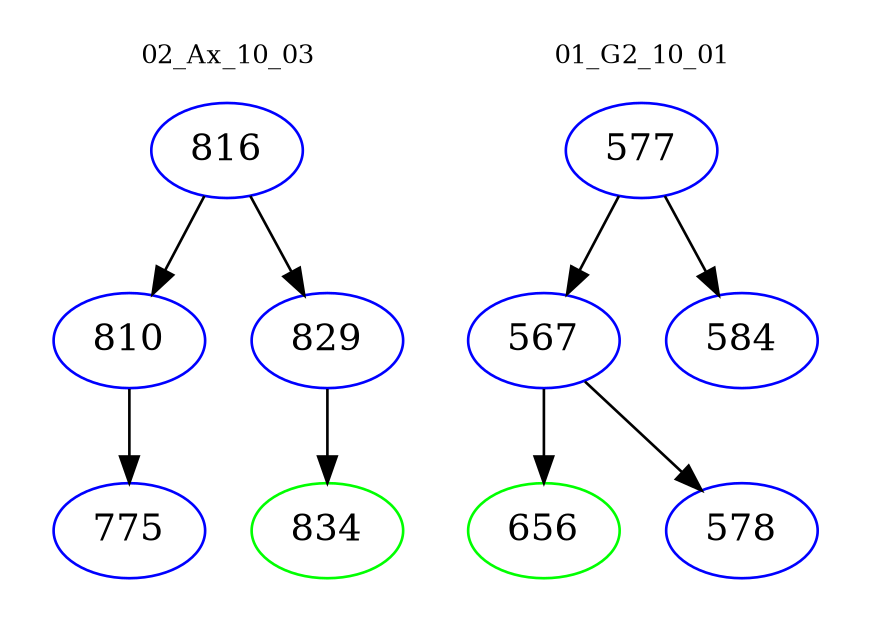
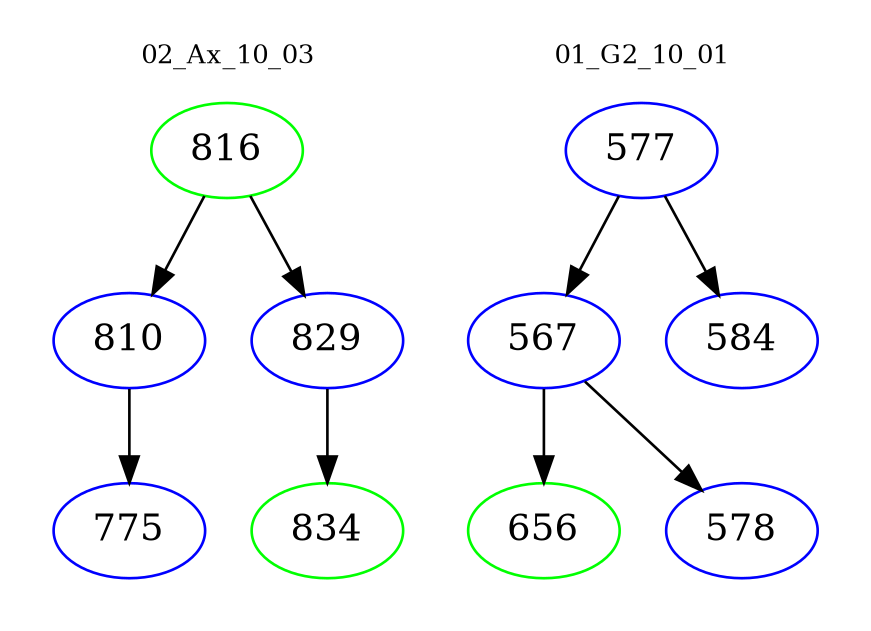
node "816": color blue -> green
